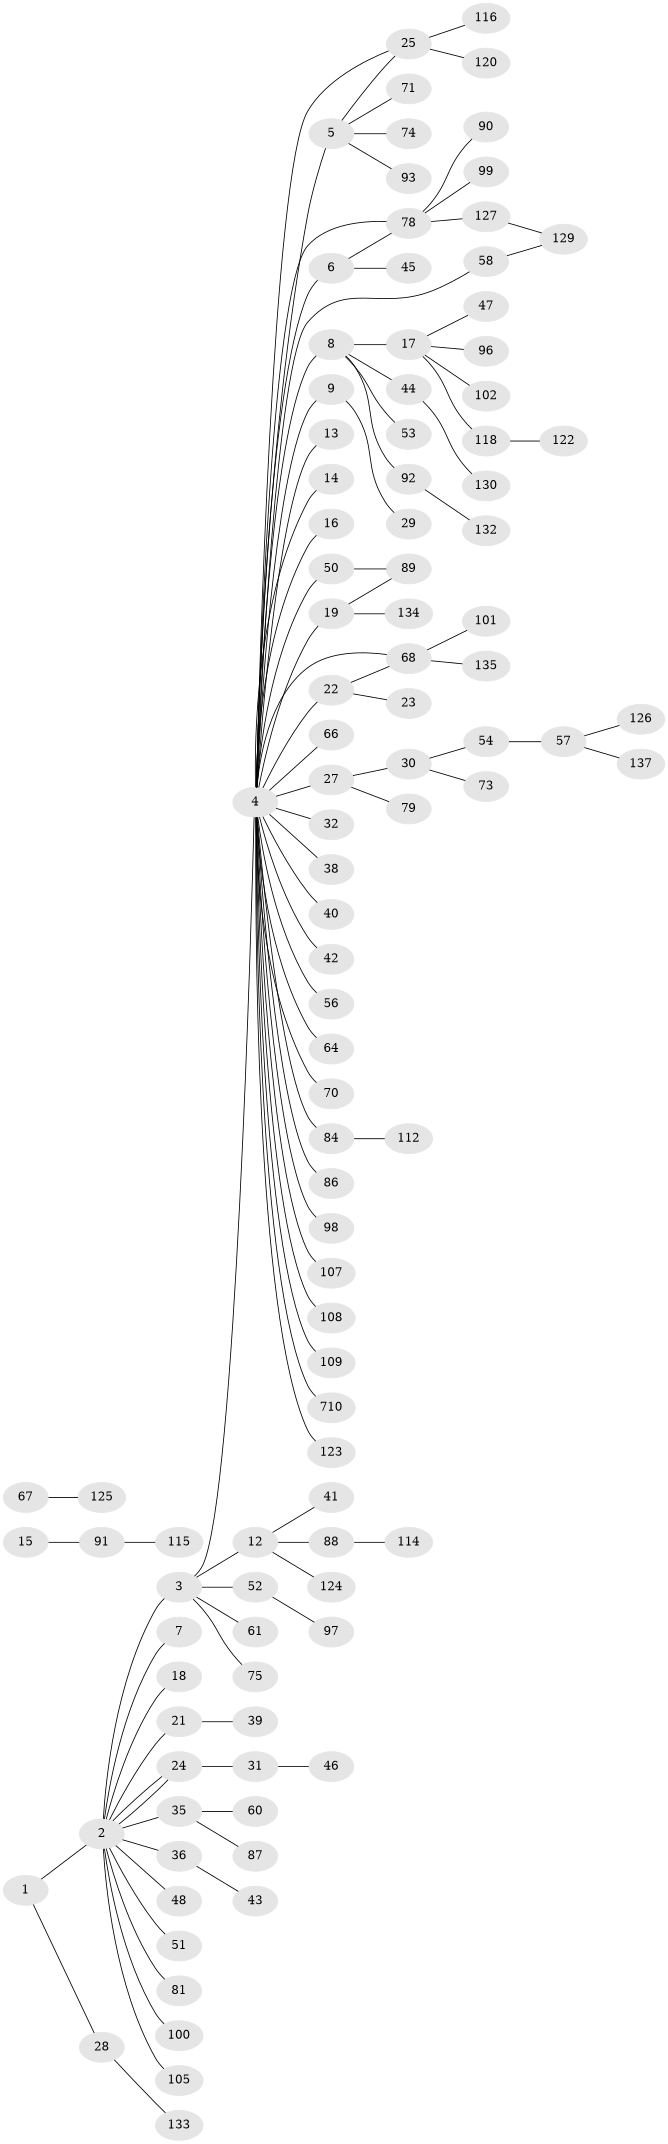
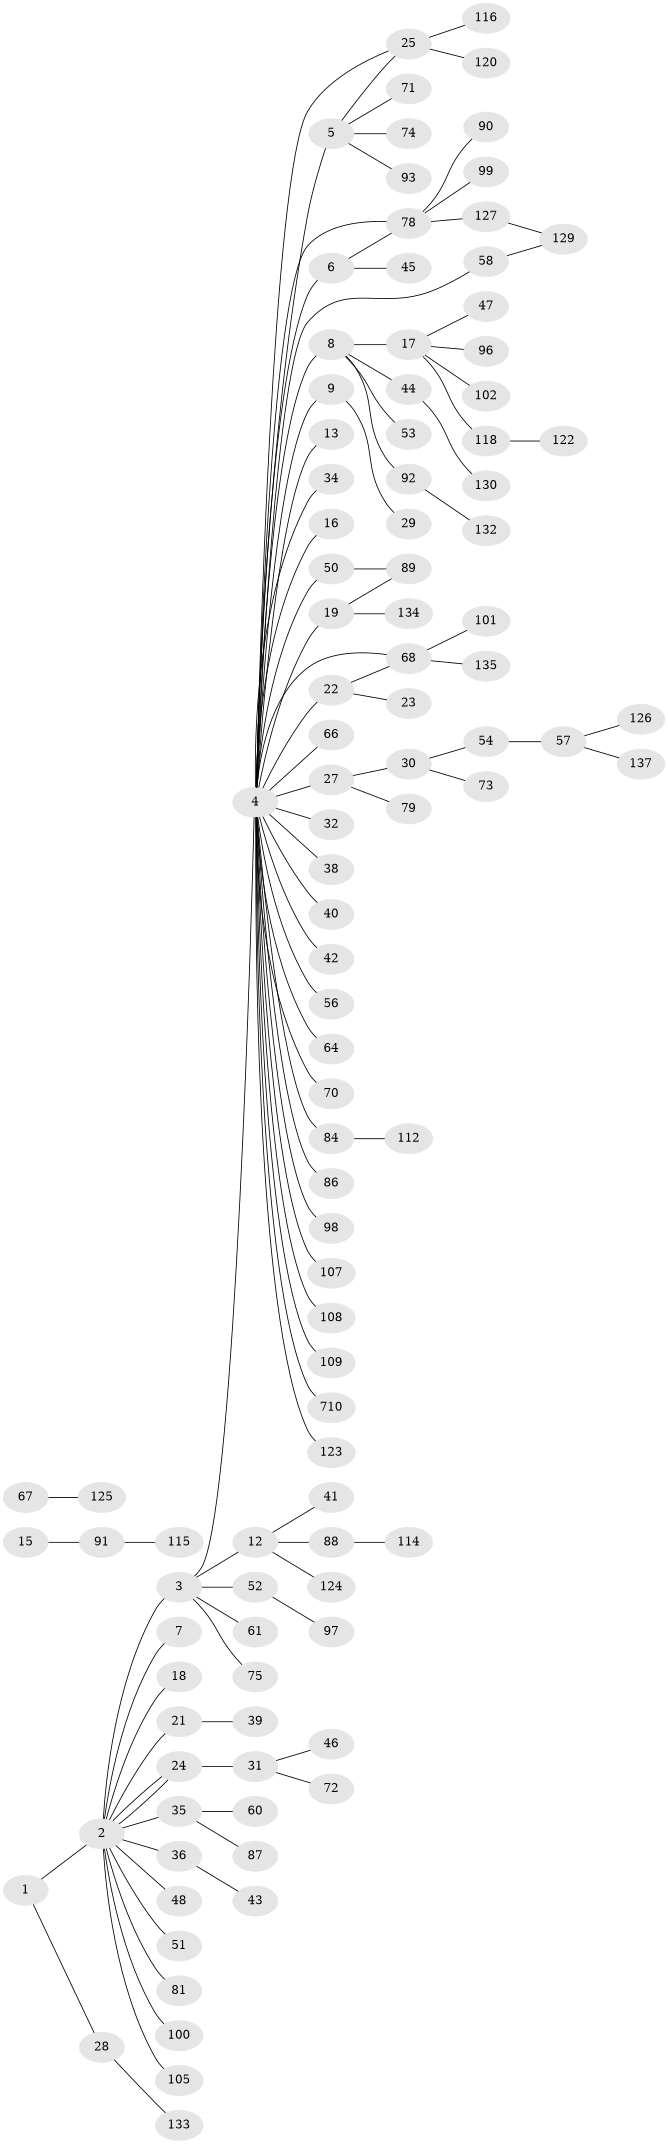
node "14": label "14" -> "34"
node "72": added
